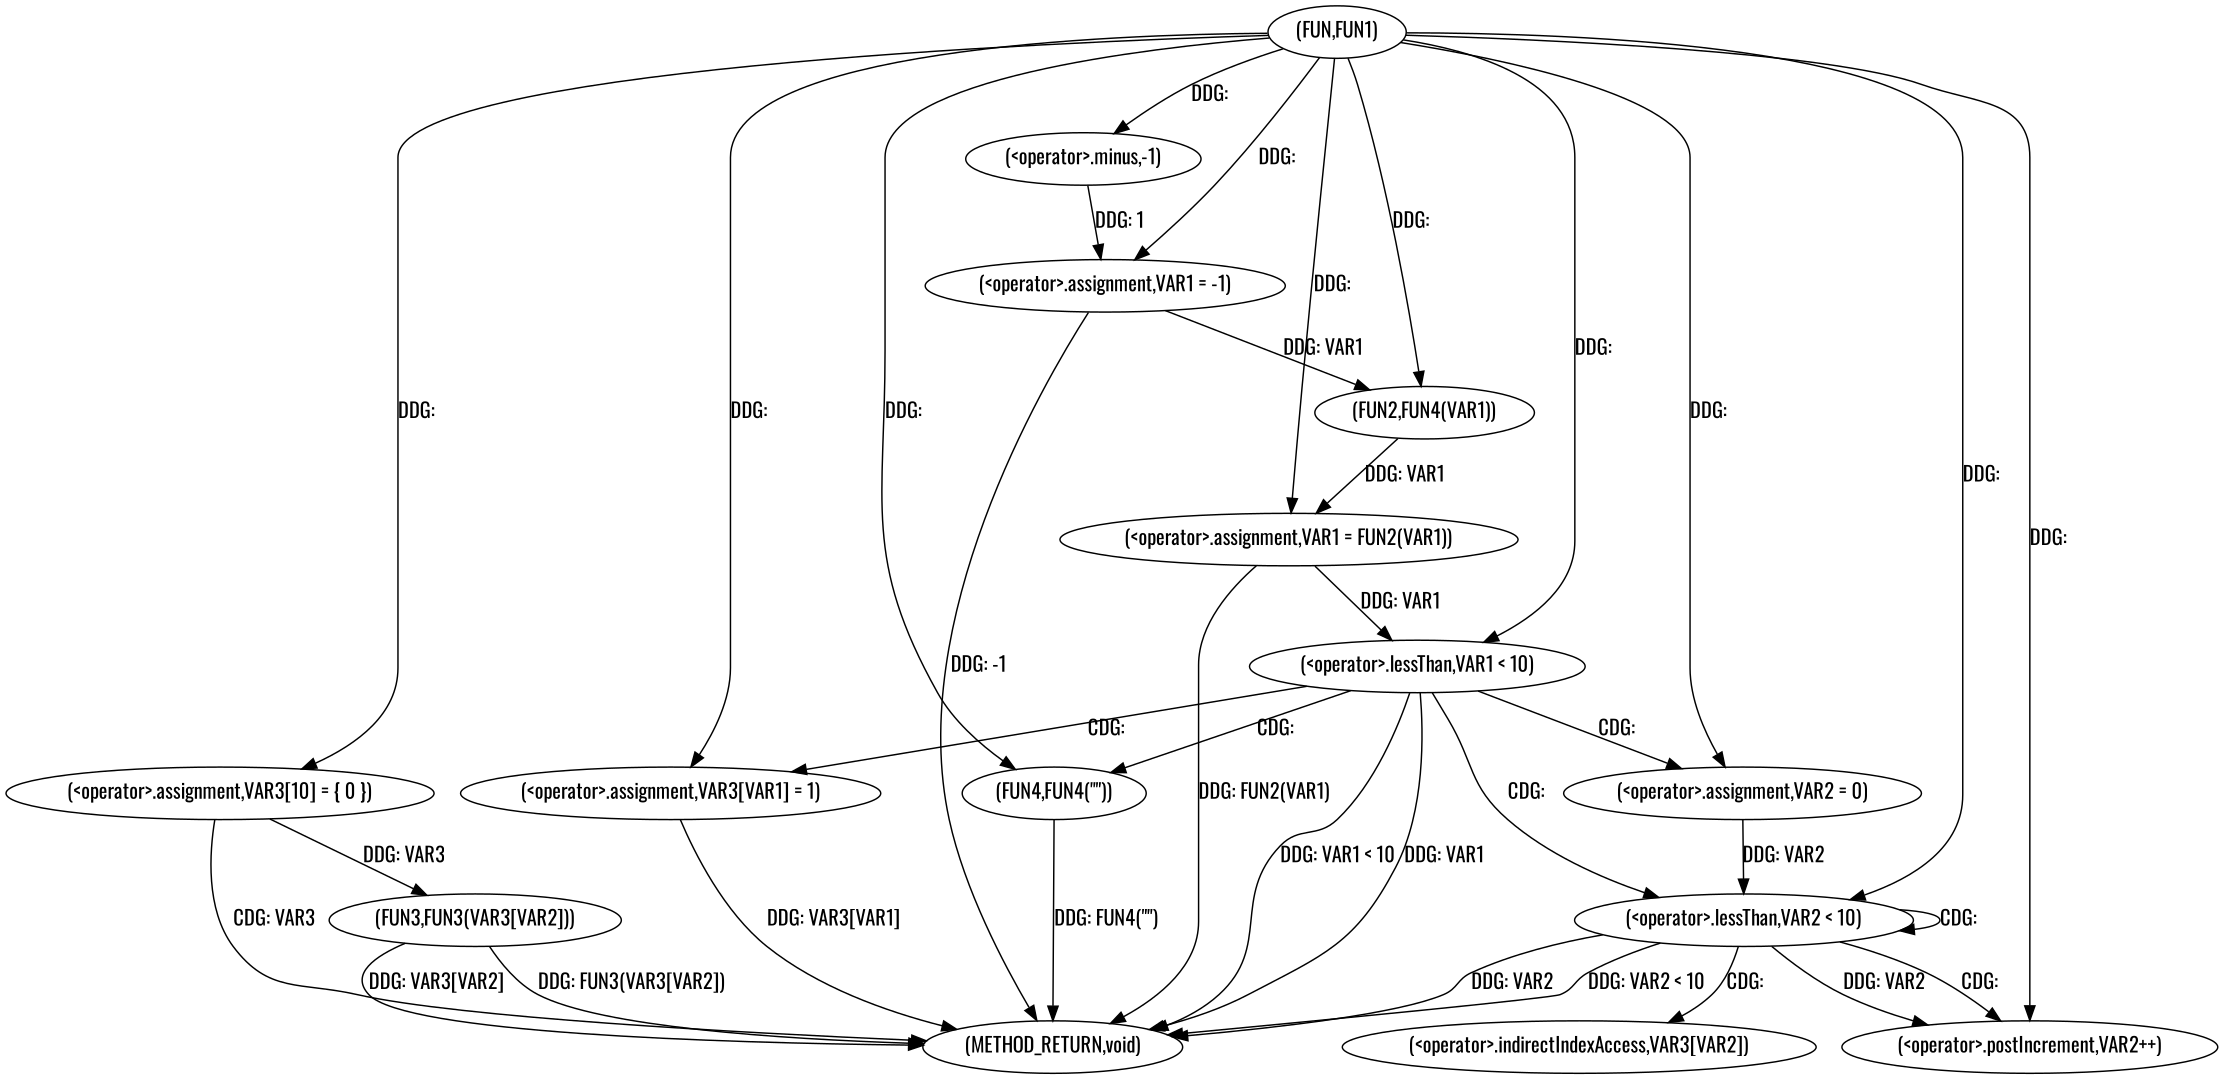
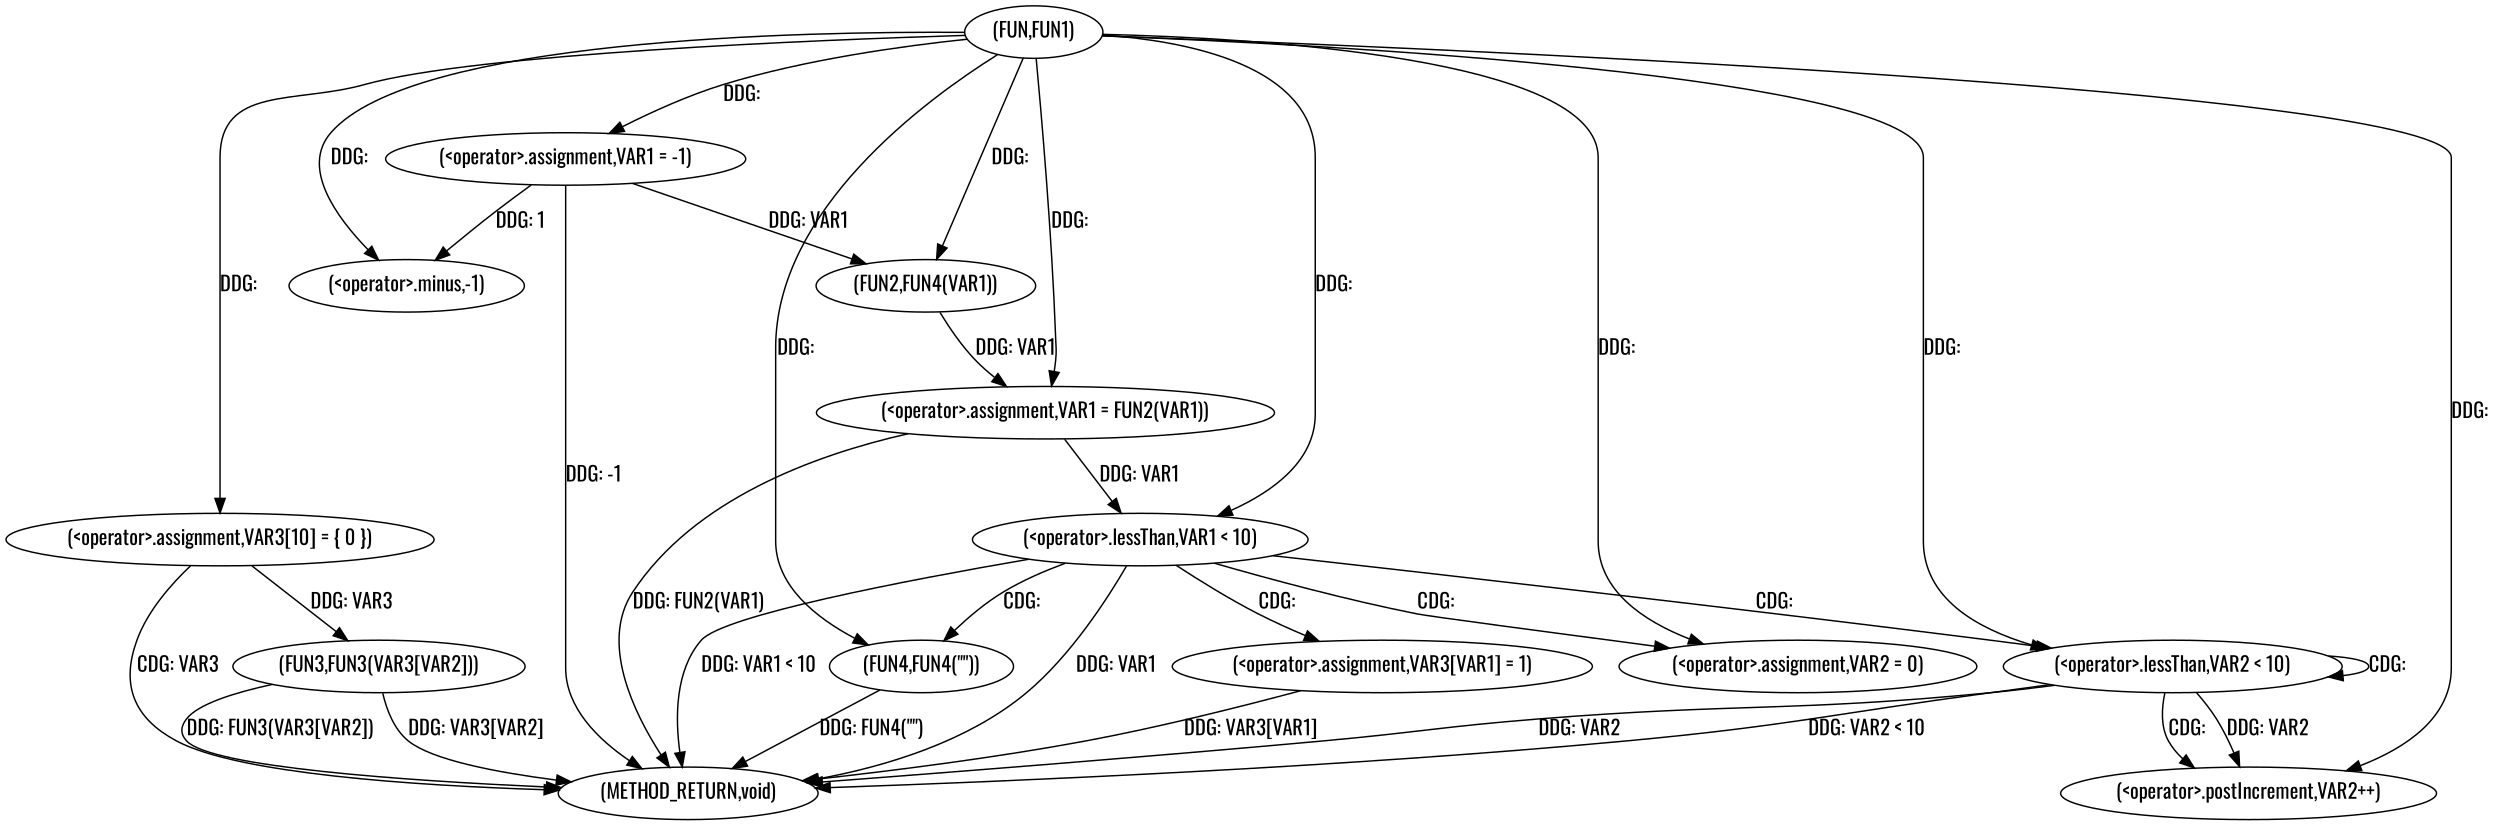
edge "(FUN,FUN1)" -> "(<operator>.assignment,VAR3[VAR1] = 1)": removed, label "DDG:"
edge "(<operator>.minus,-1)" -> "(<operator>.assignment,VAR1 = -1)": reversed
edge "(<operator>.assignment,VAR2 = 0)" -> "(<operator>.lessThan,VAR2 < 10)": removed, label "DDG: VAR2"
node "(<operator>.indirectIndexAccess,VAR3[VAR2])": removed
